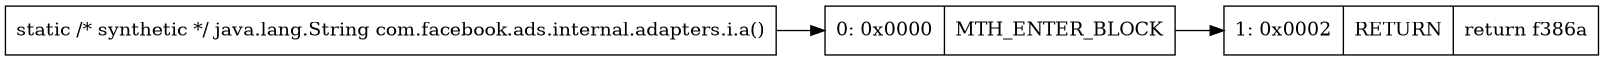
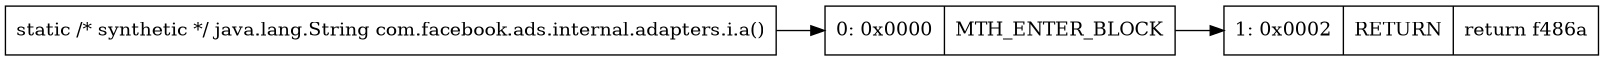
node "1: 0x0002": text "return f386a" -> "return f486a"
